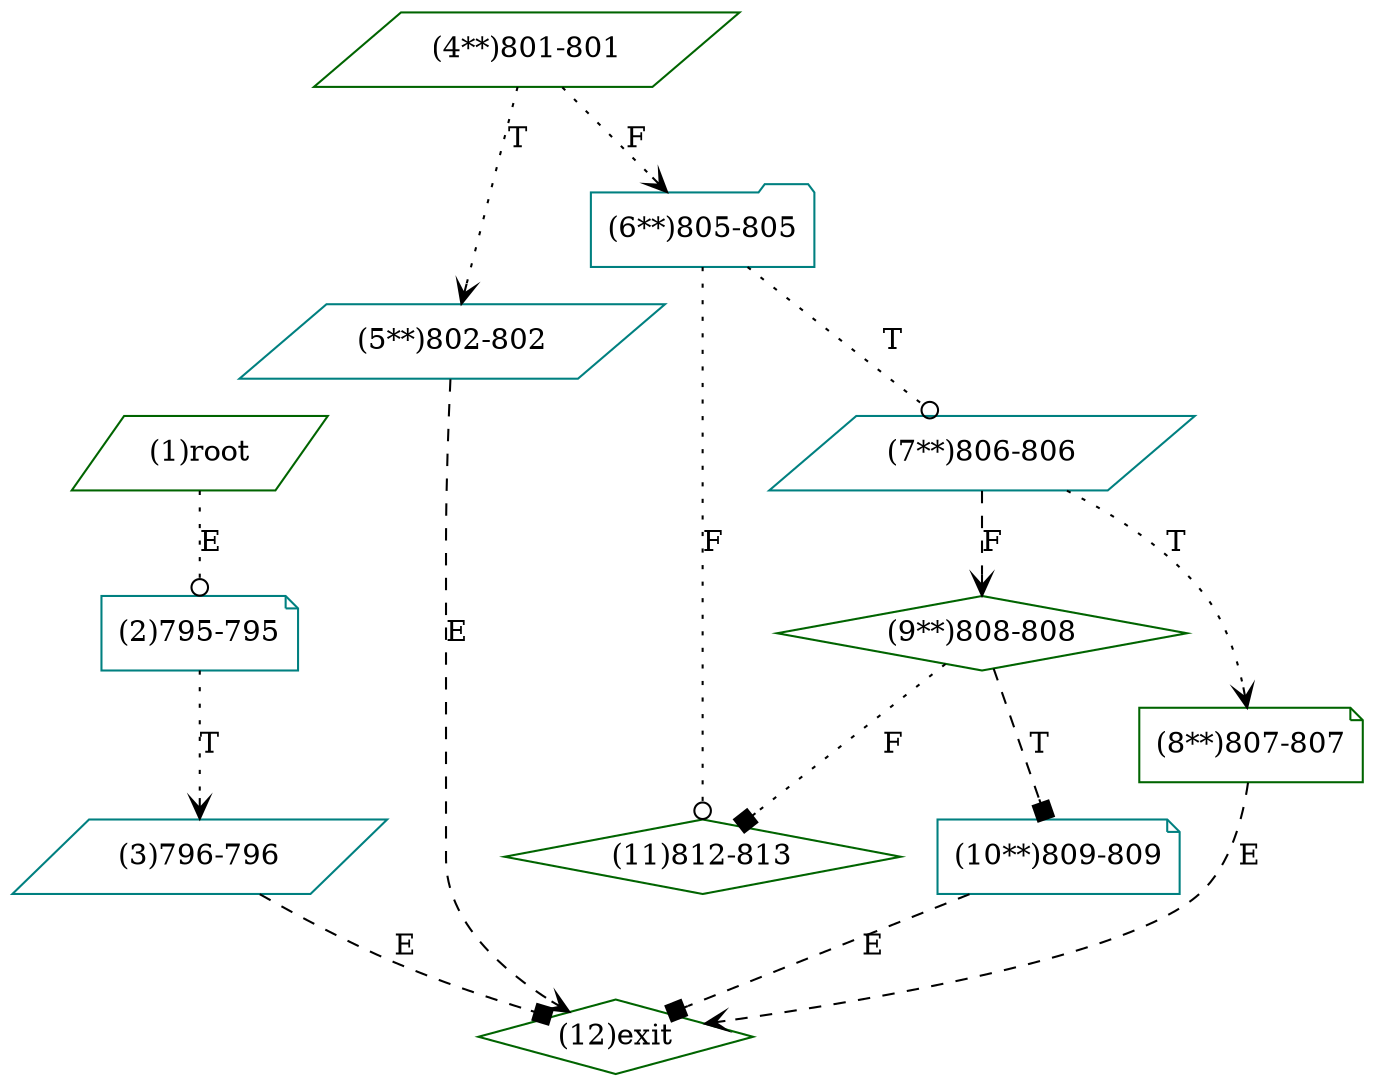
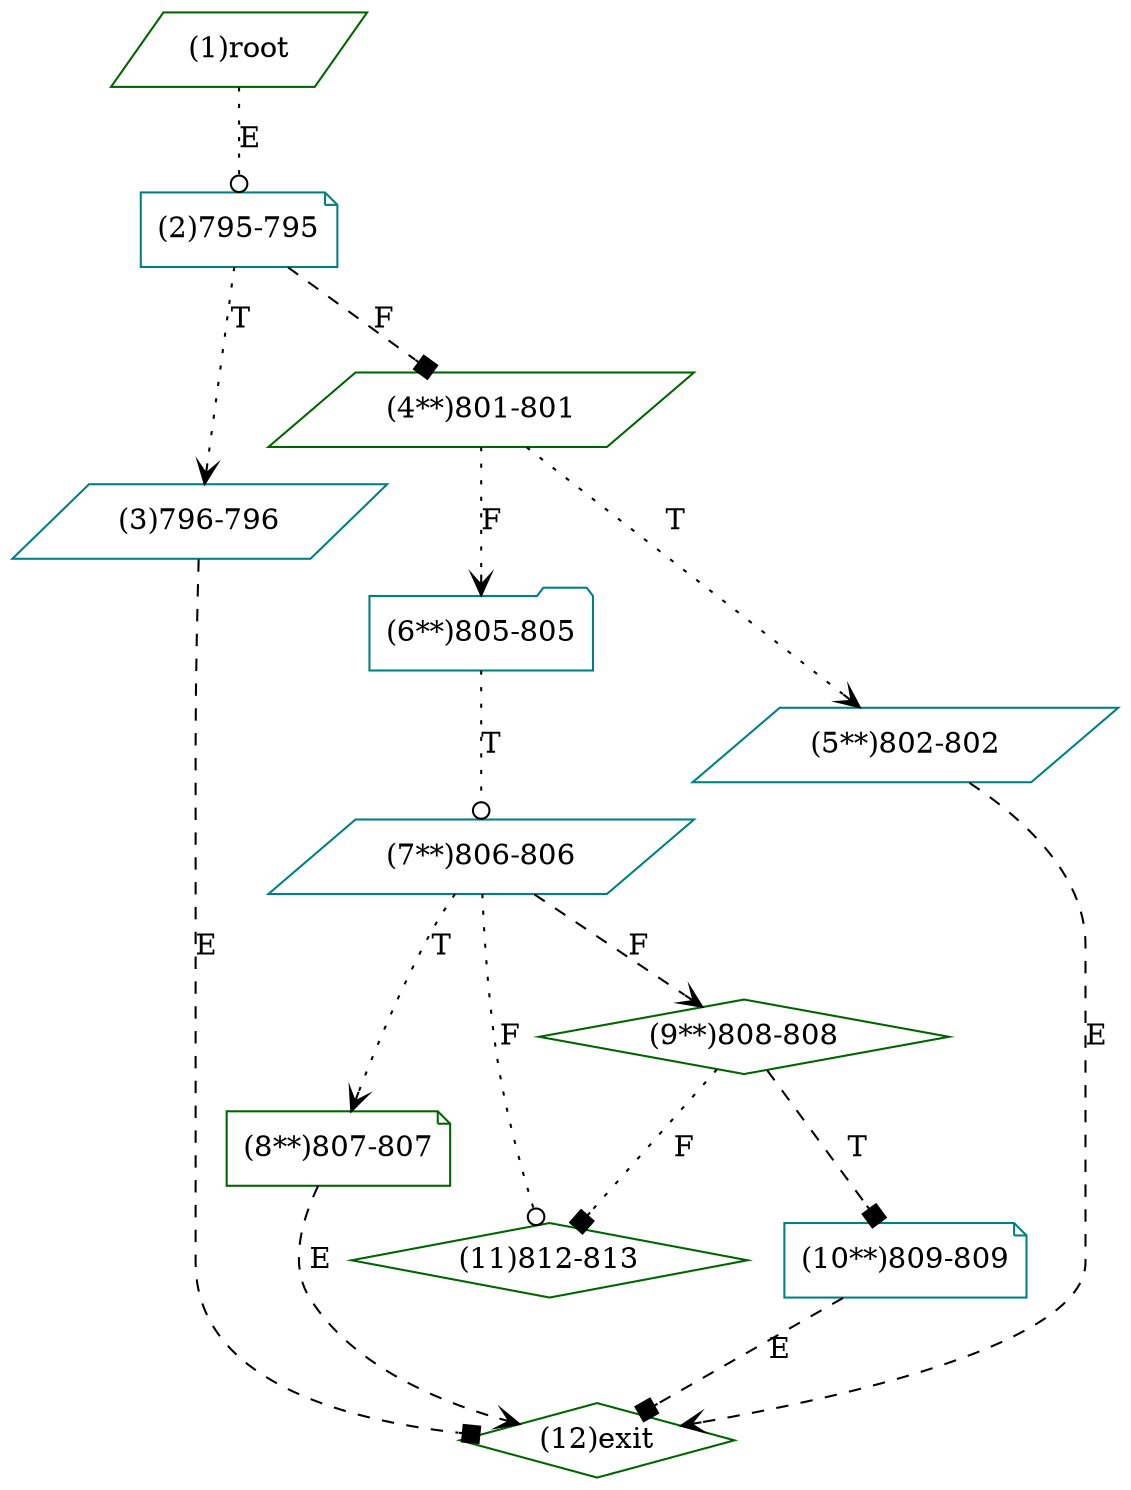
edge "(2)795-795" -> "(4**)801-801": added, label "F"
edge "(6**)805-805" -> "(11)812-813": now "(7**)806-806" -> "(11)812-813"
